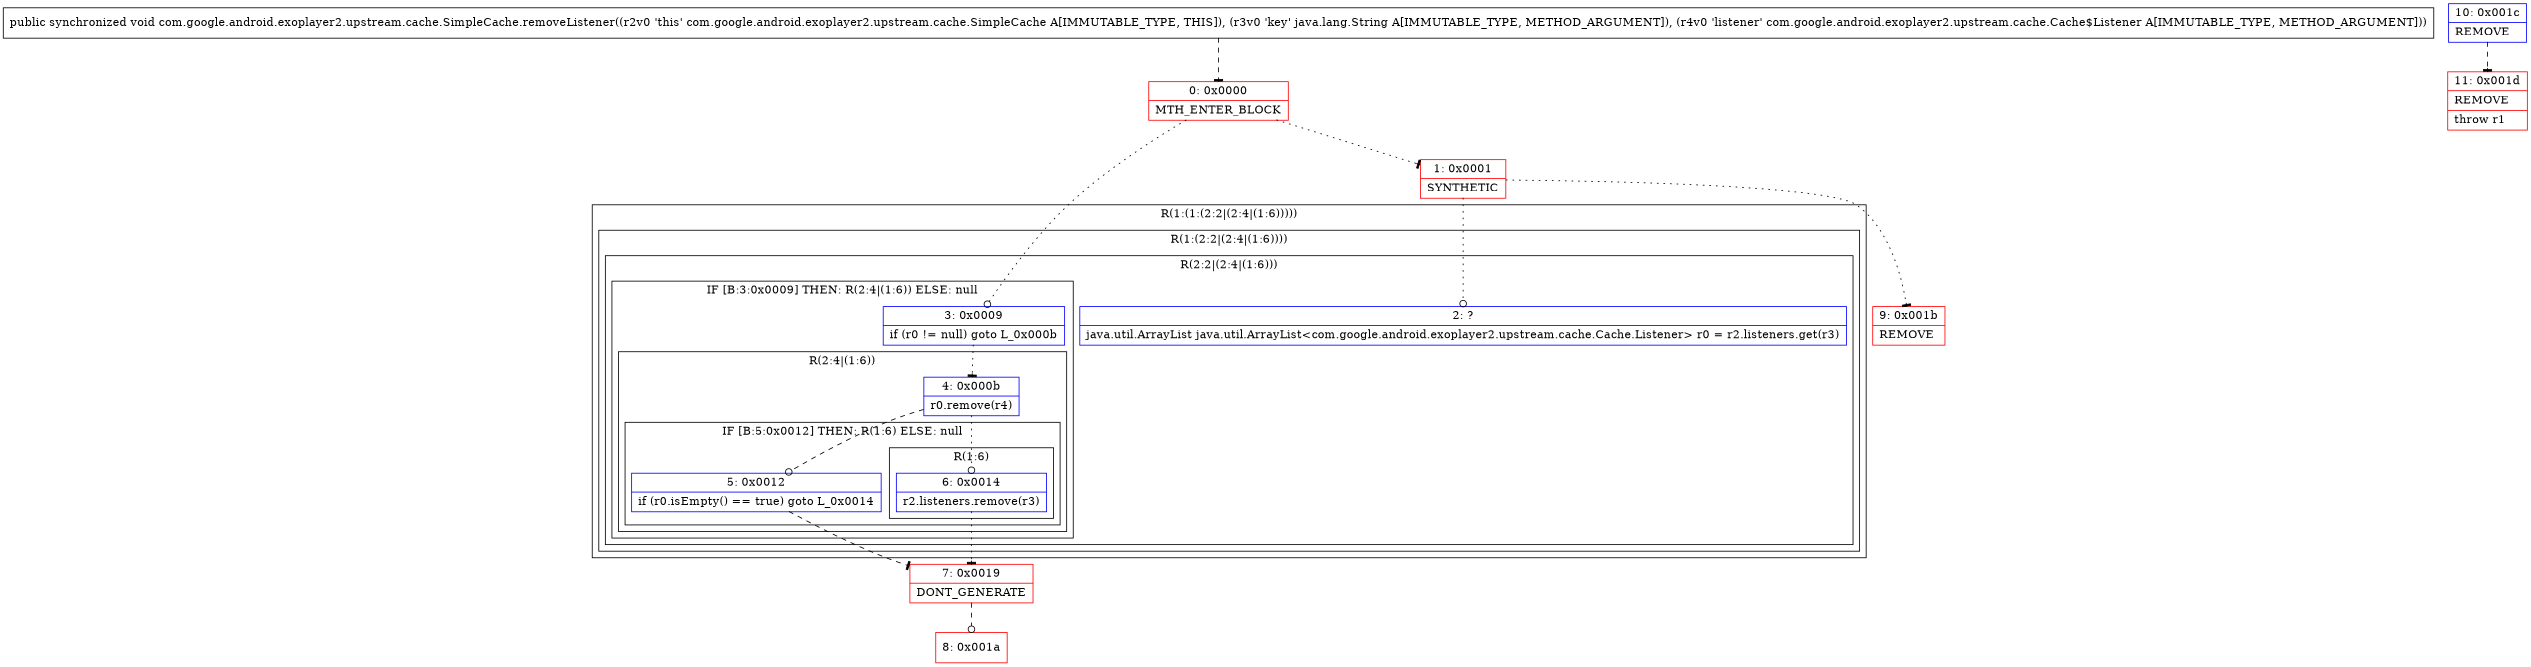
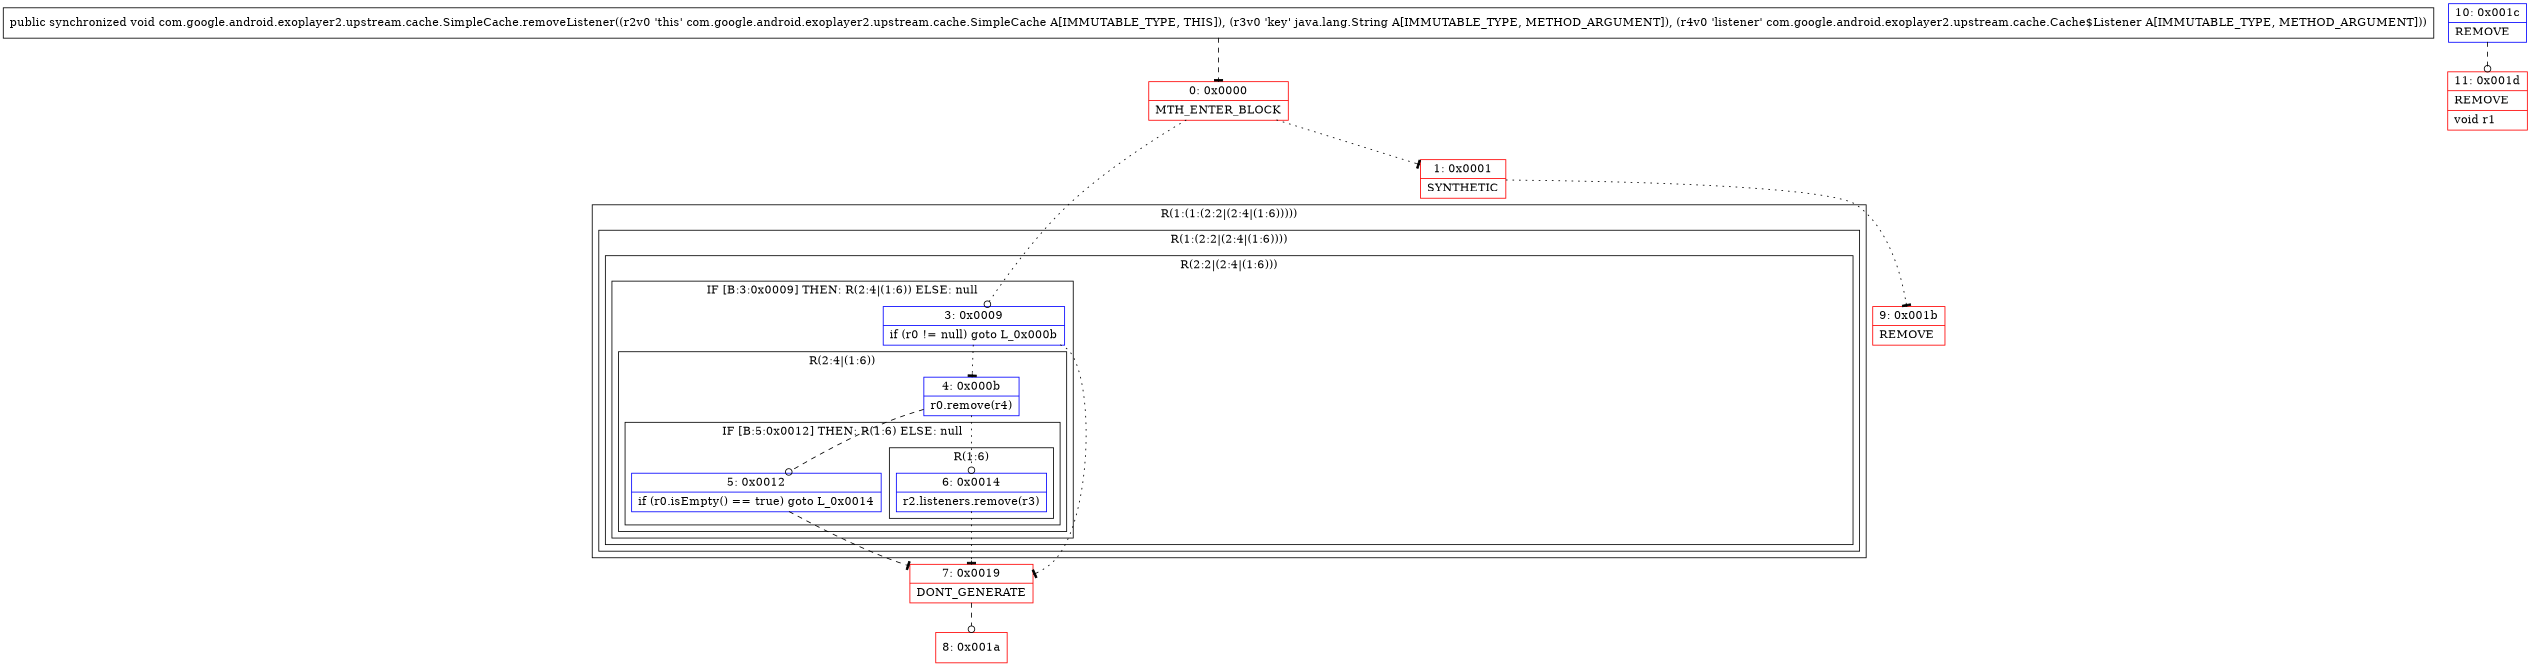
edge "10: 0x001c" -> "11: 0x001d": arrowhead tee -> odot
node "11: 0x001d": text "throw r1" -> "void r1"
node "2: ?": removed
edge "3: 0x0009" -> "7: 0x0019": added
